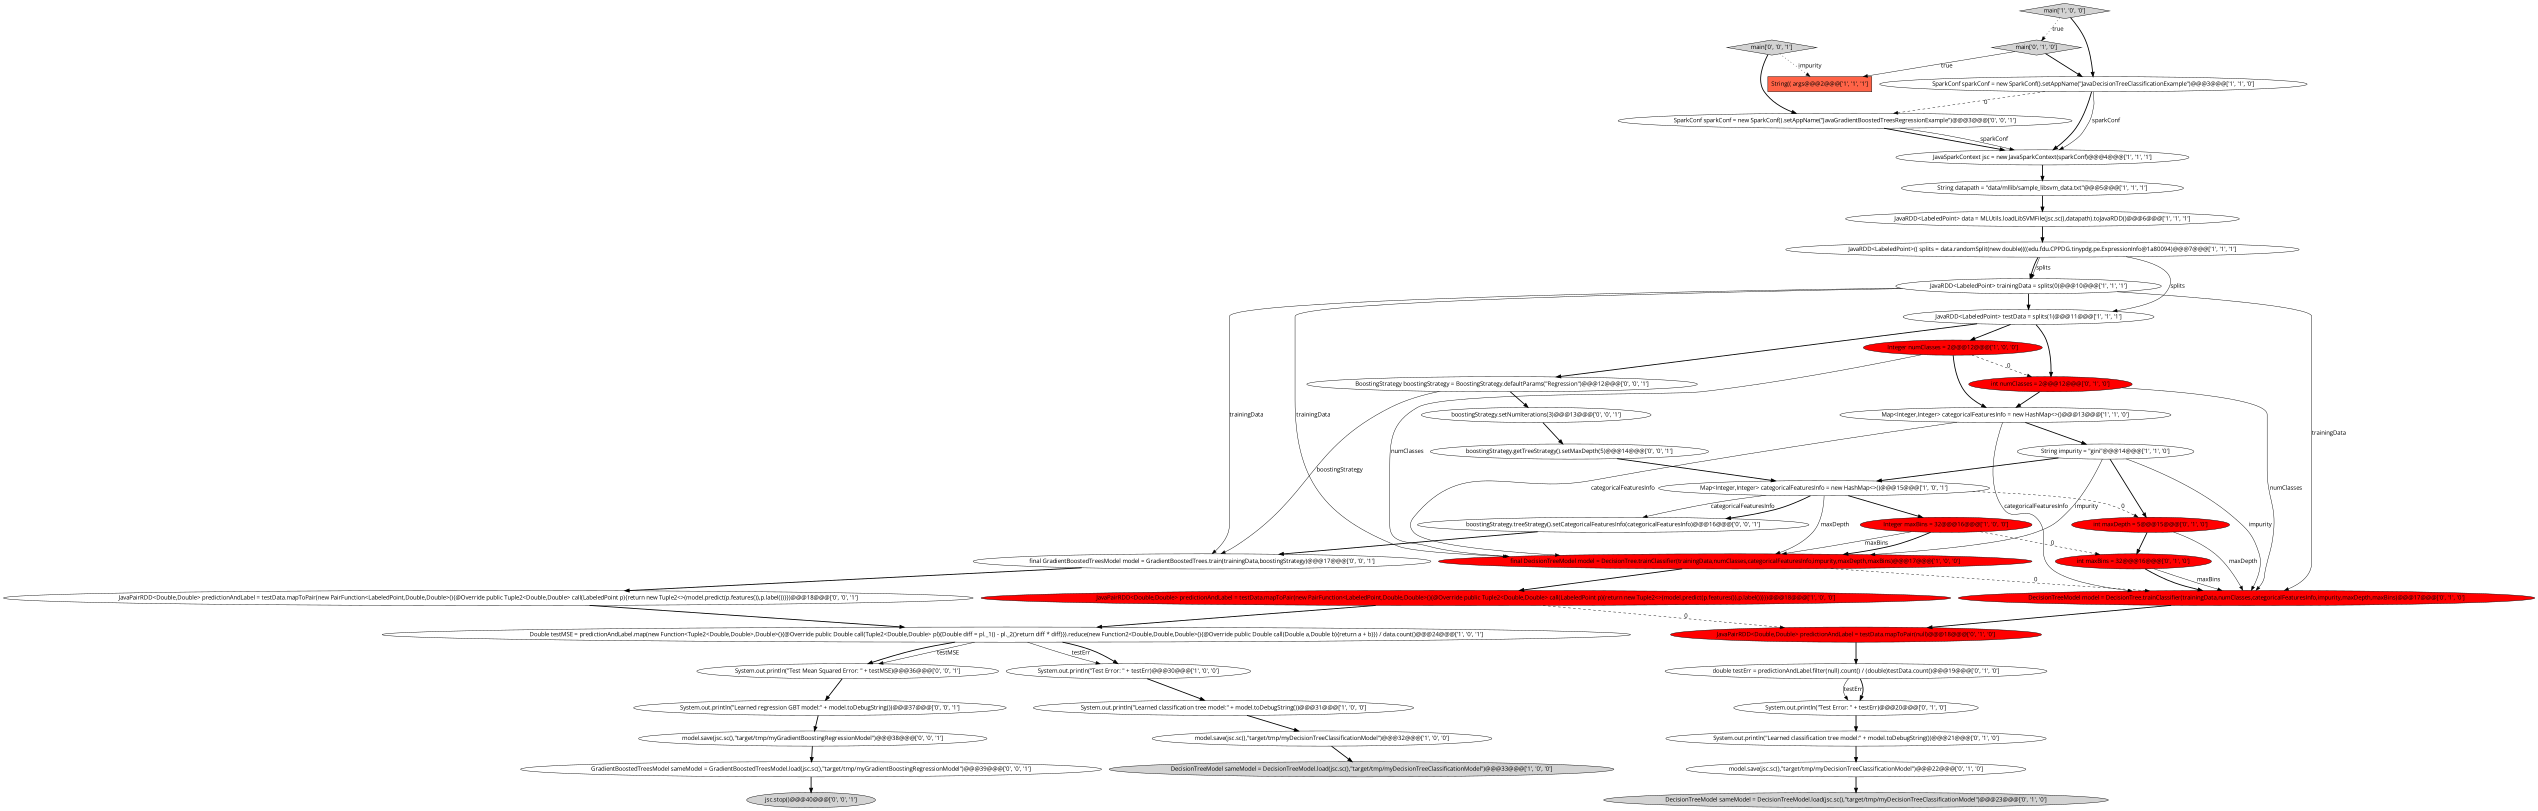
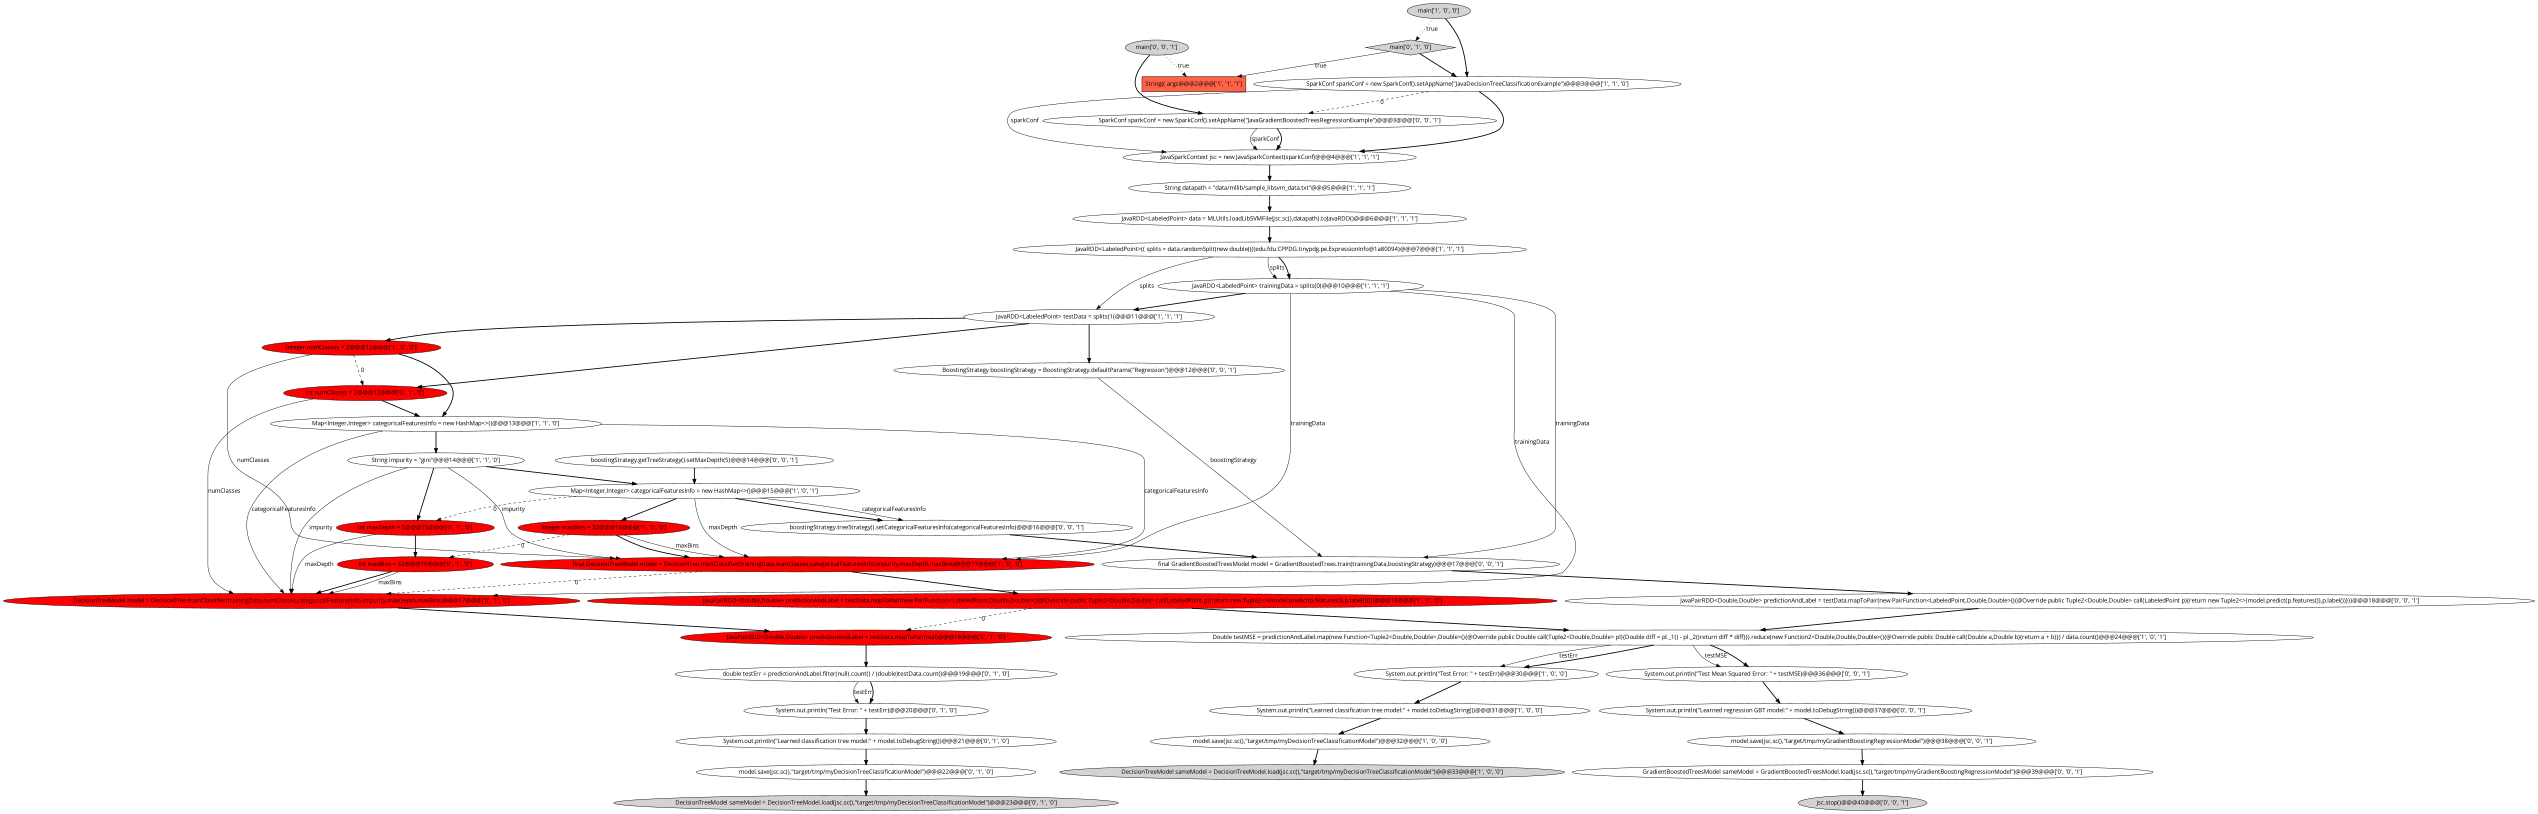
node "main['1', '0', '0']": shape diamond -> ellipse
node "main['0', '0', '1']": shape diamond -> ellipse
edge "main['0', '0', '1']" -> "String(( args@@@2@@@['1', '1', '1']": label "impurity" -> "true"
node "boostingStrategy.setNumIterations(3)@@@13@@@['0', '0', '1']": removed
